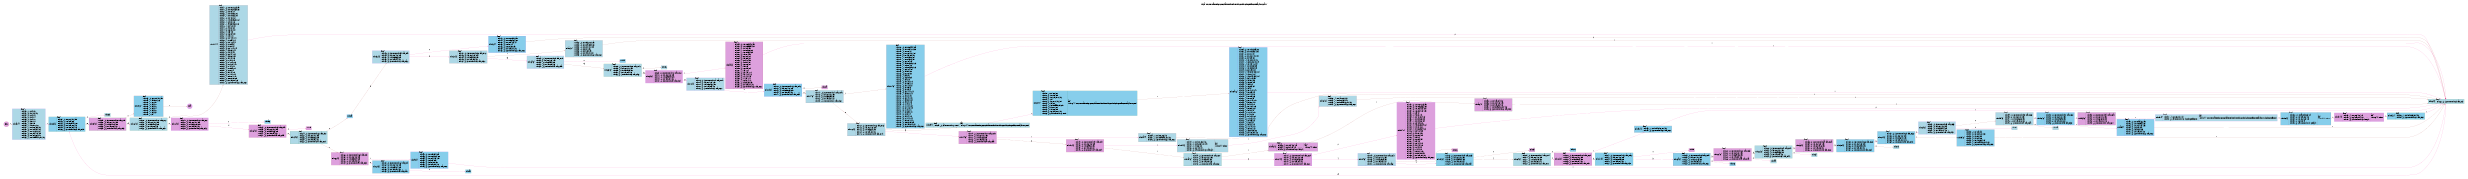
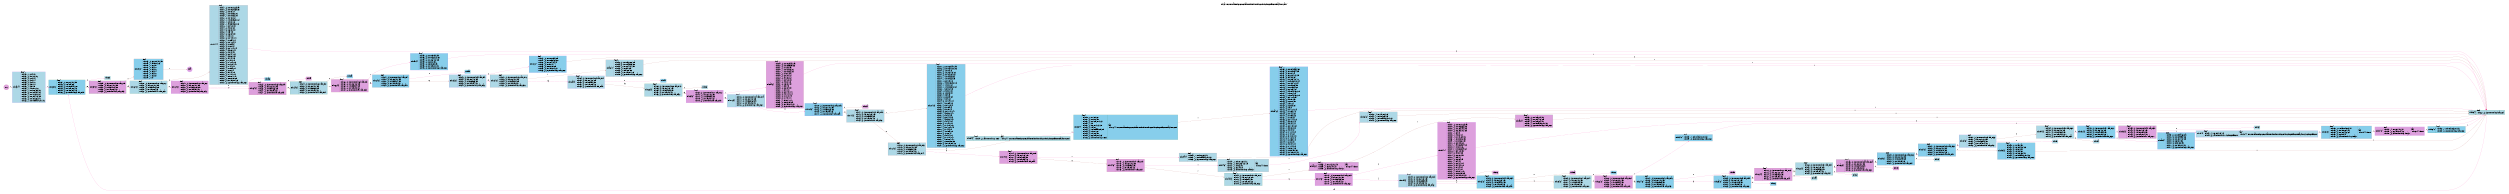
edge "0x4021ab" -> "0x401698 [25]": now "0x40167f [25]" -> "0x401698 [25]"
node "0x401954": added
node "0x401df2": added
